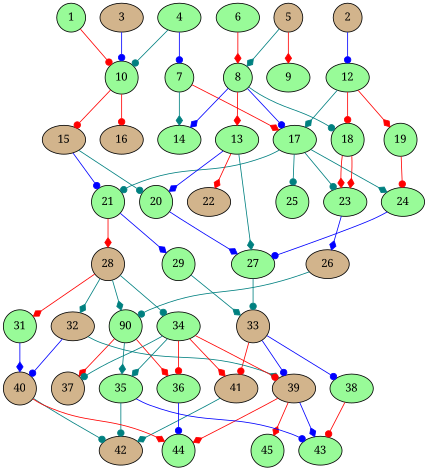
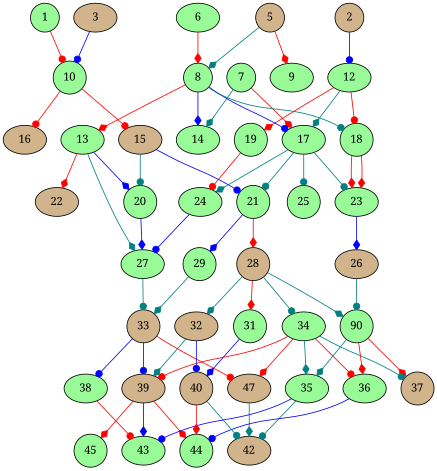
node "4": removed
node "41": label "41" -> "47"
